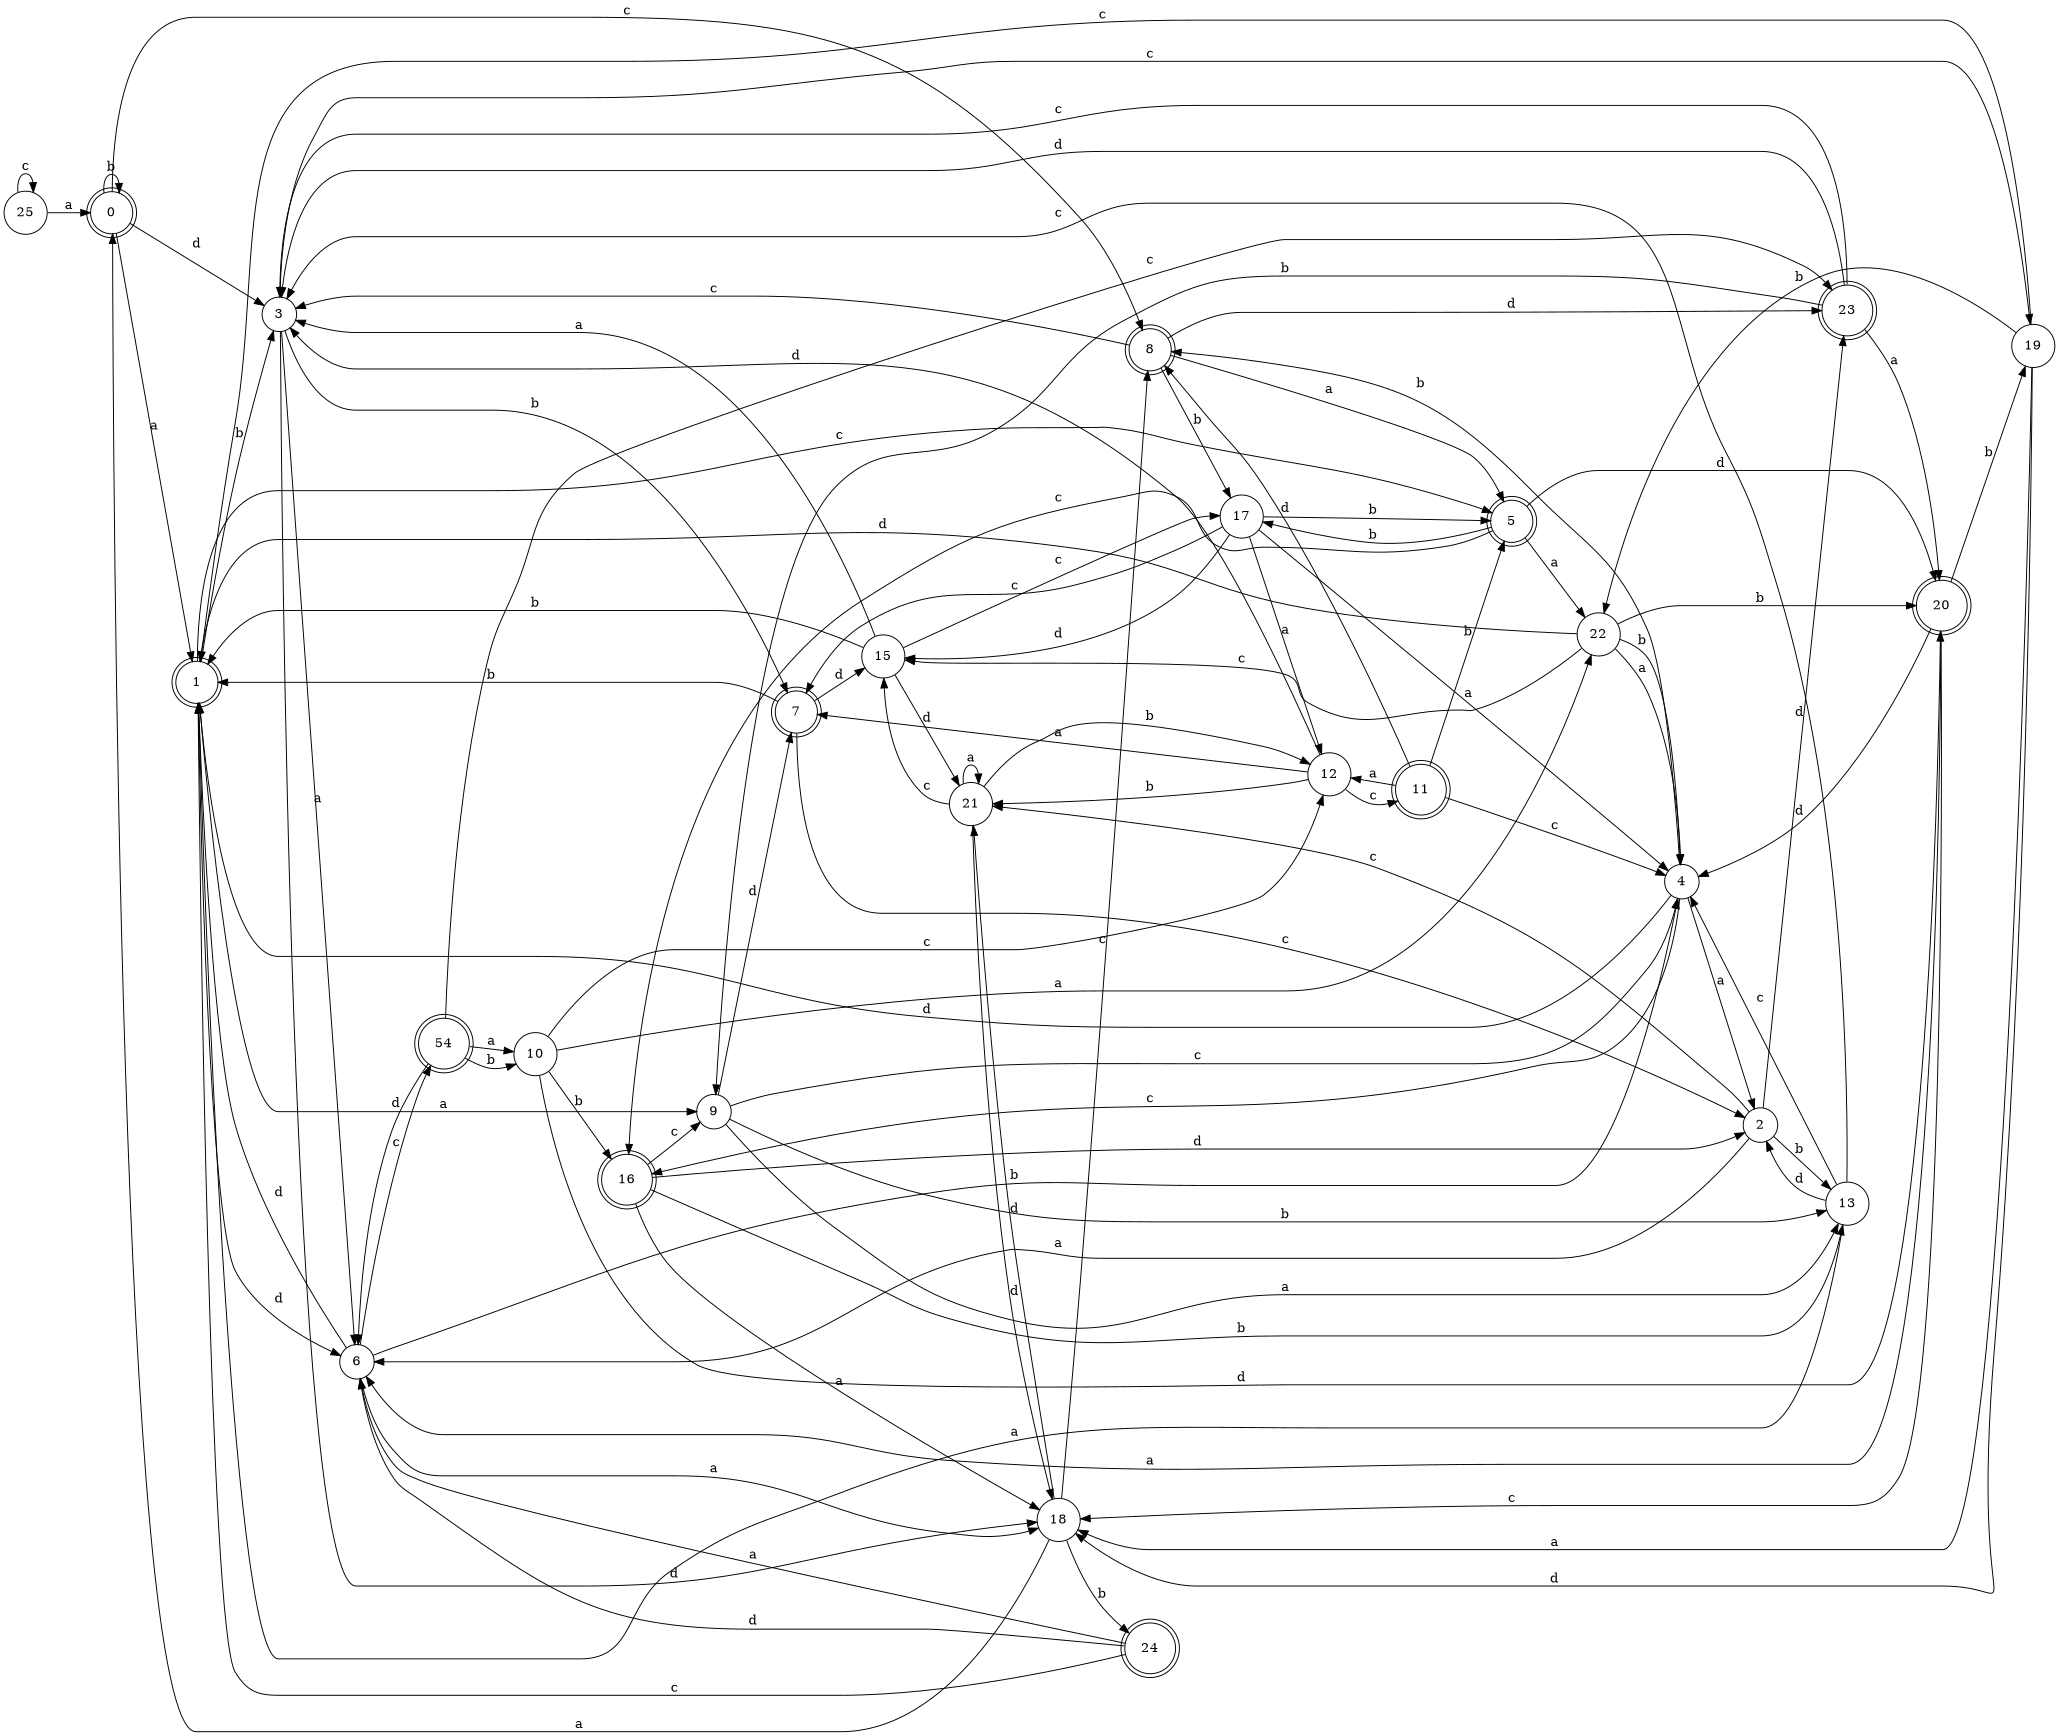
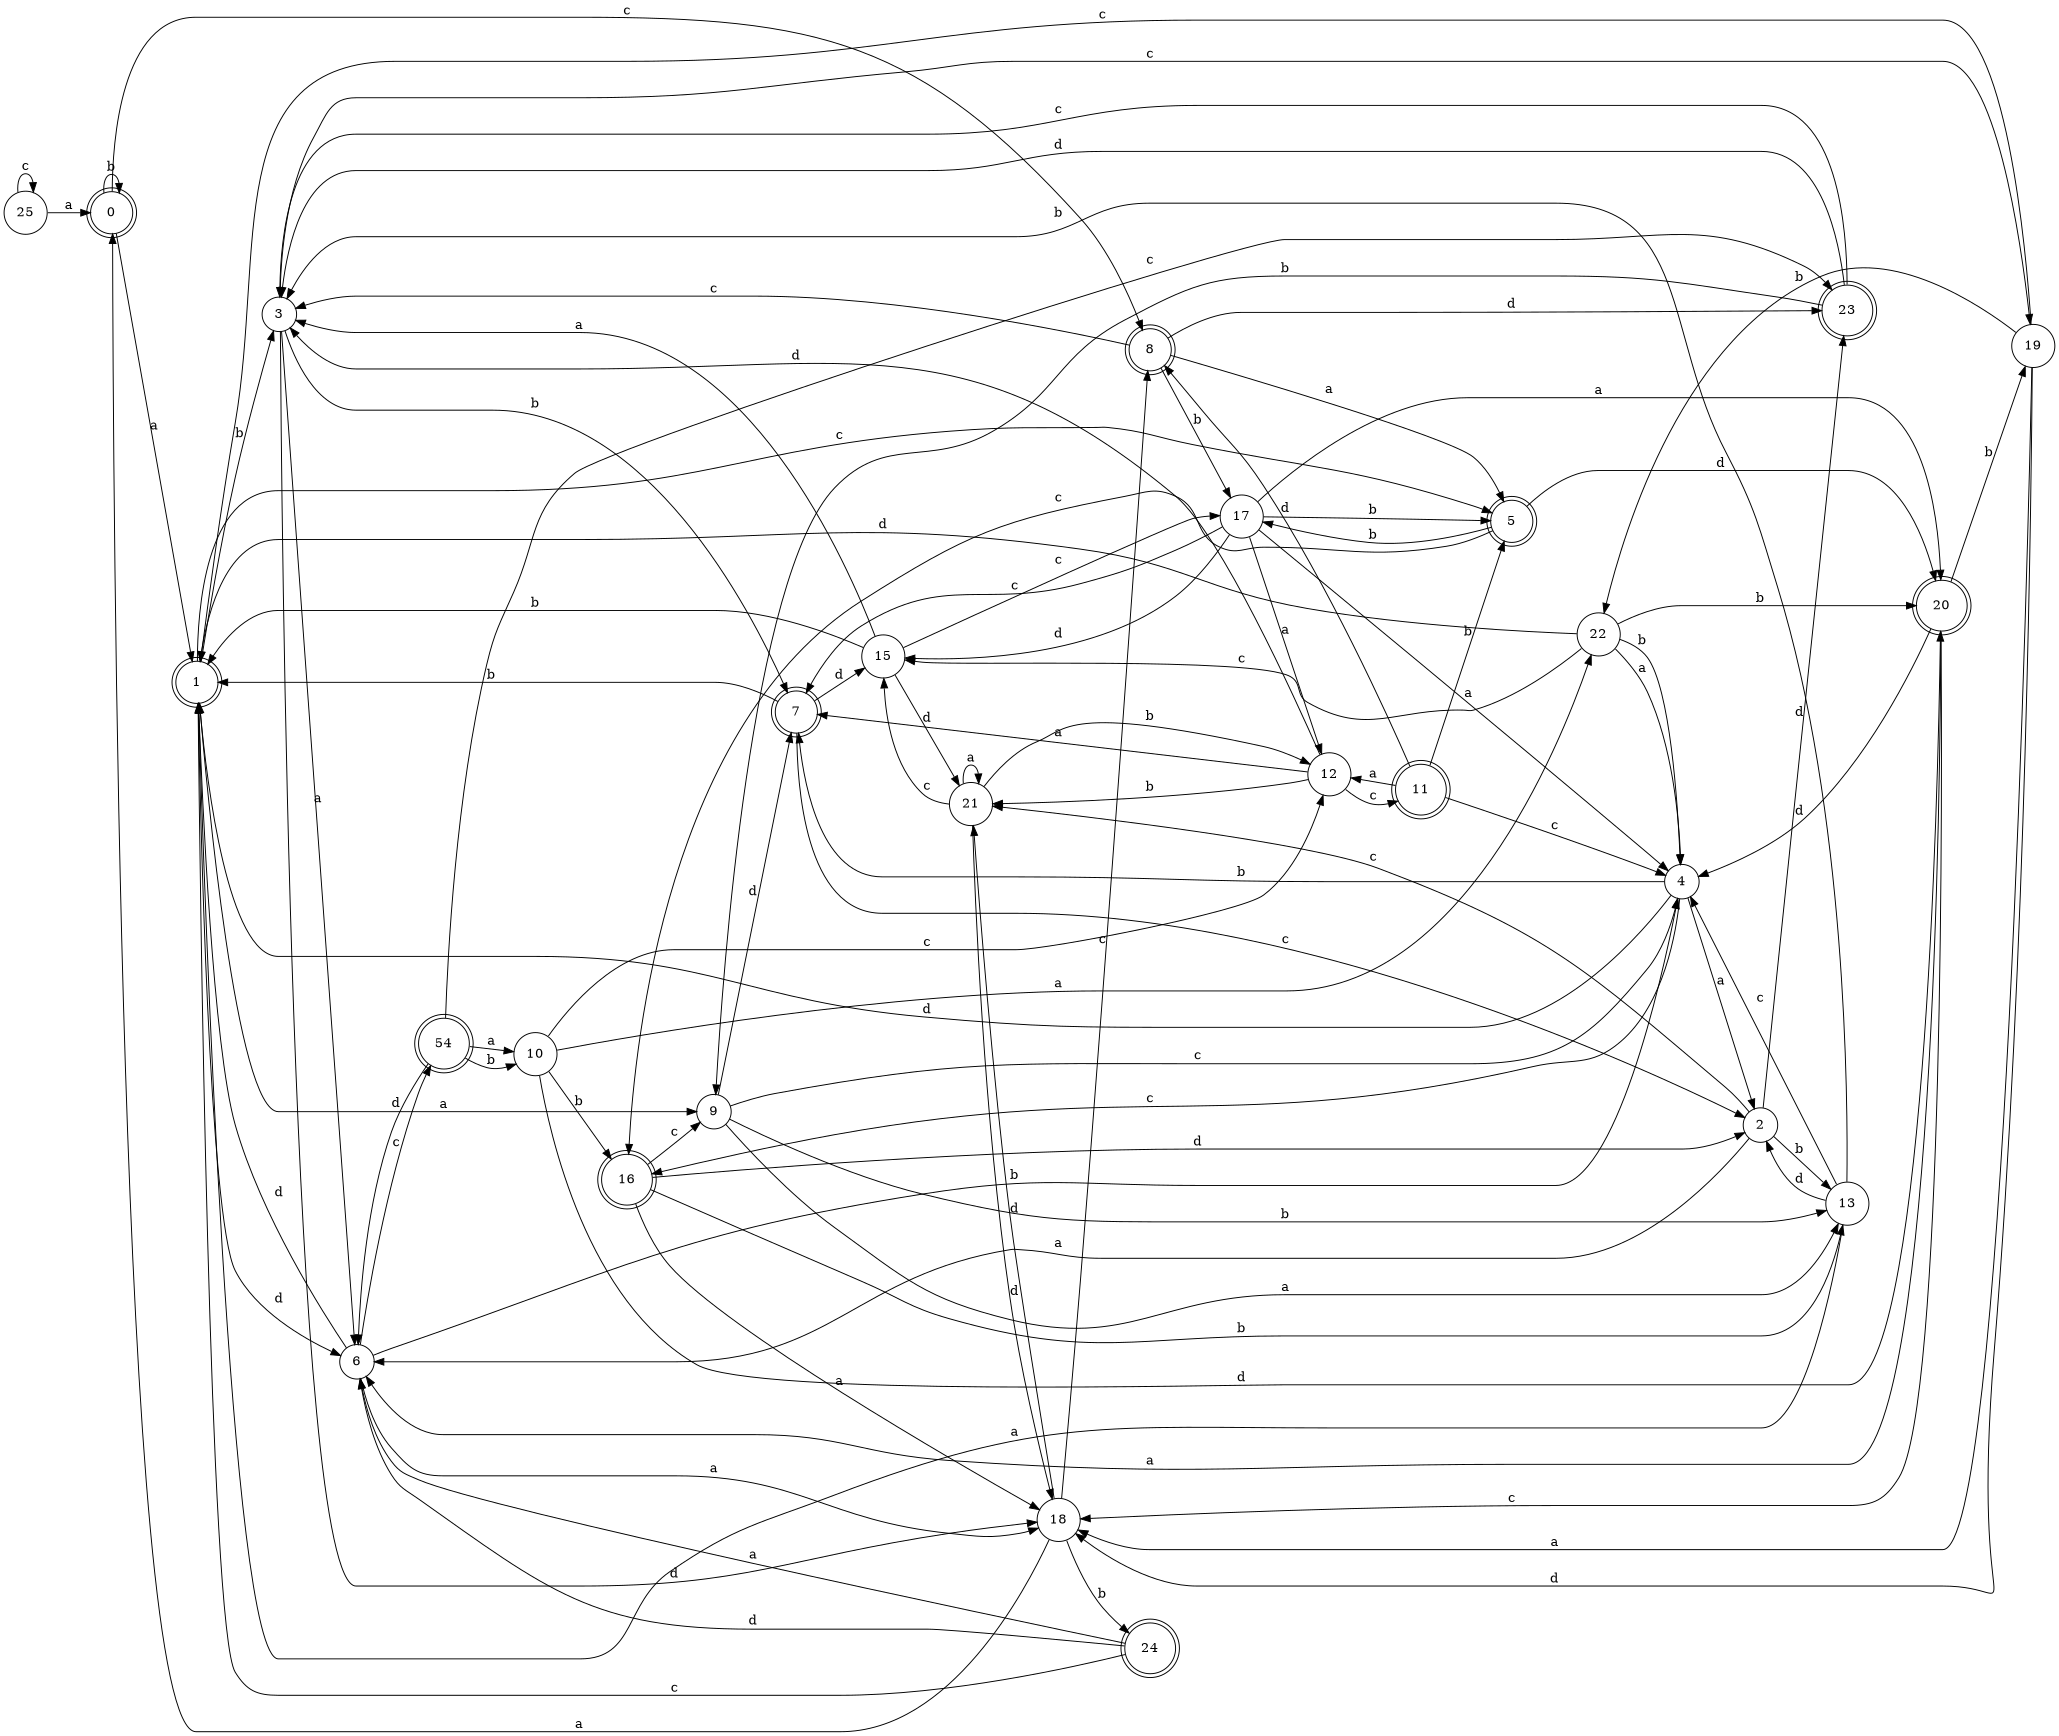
edge "13" -> "3": label "c" -> "b"
edge "0" -> "3": removed, label "d"
edge "23" -> "20": now "17" -> "20"
edge "4" -> "8": now "4" -> "7"
edge "5" -> "22": removed, label "a"
